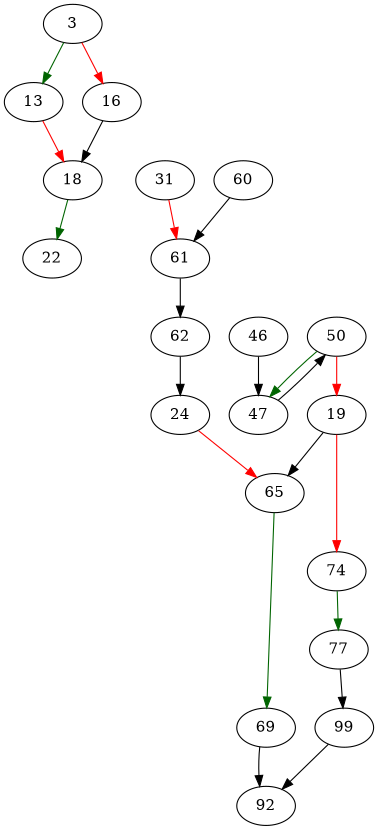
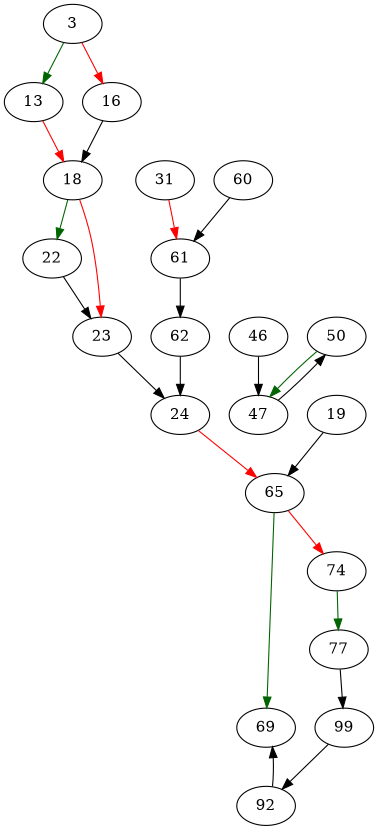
node "23": added
edge "50" -> "19": removed
edge "19" -> "74": now "65" -> "74"
edge "69" -> "92": reversed
